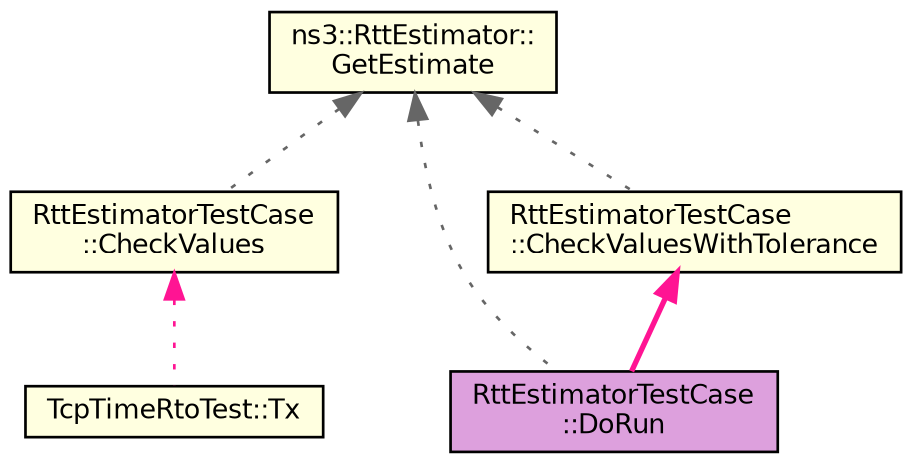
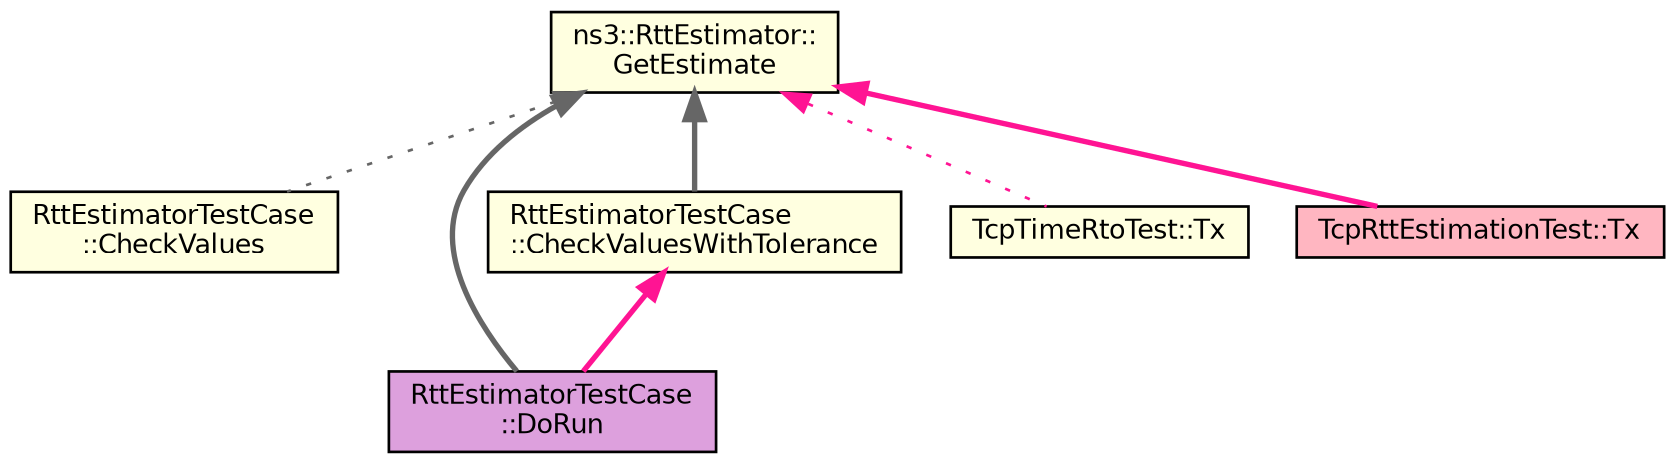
edge "RttEstimatorTestCase ::CheckValuesWithTolerance" -> "ns3::RttEstimator:: GetEstimate": style dotted -> bold
node "TcpRttEstimationTest::Tx": added
edge "RttEstimatorTestCase ::DoRun" -> "ns3::RttEstimator:: GetEstimate": style dotted -> bold
edge "TcpTimeRtoTest::Tx" -> "RttEstimatorTestCase ::CheckValues": now "TcpTimeRtoTest::Tx" -> "ns3::RttEstimator:: GetEstimate"
